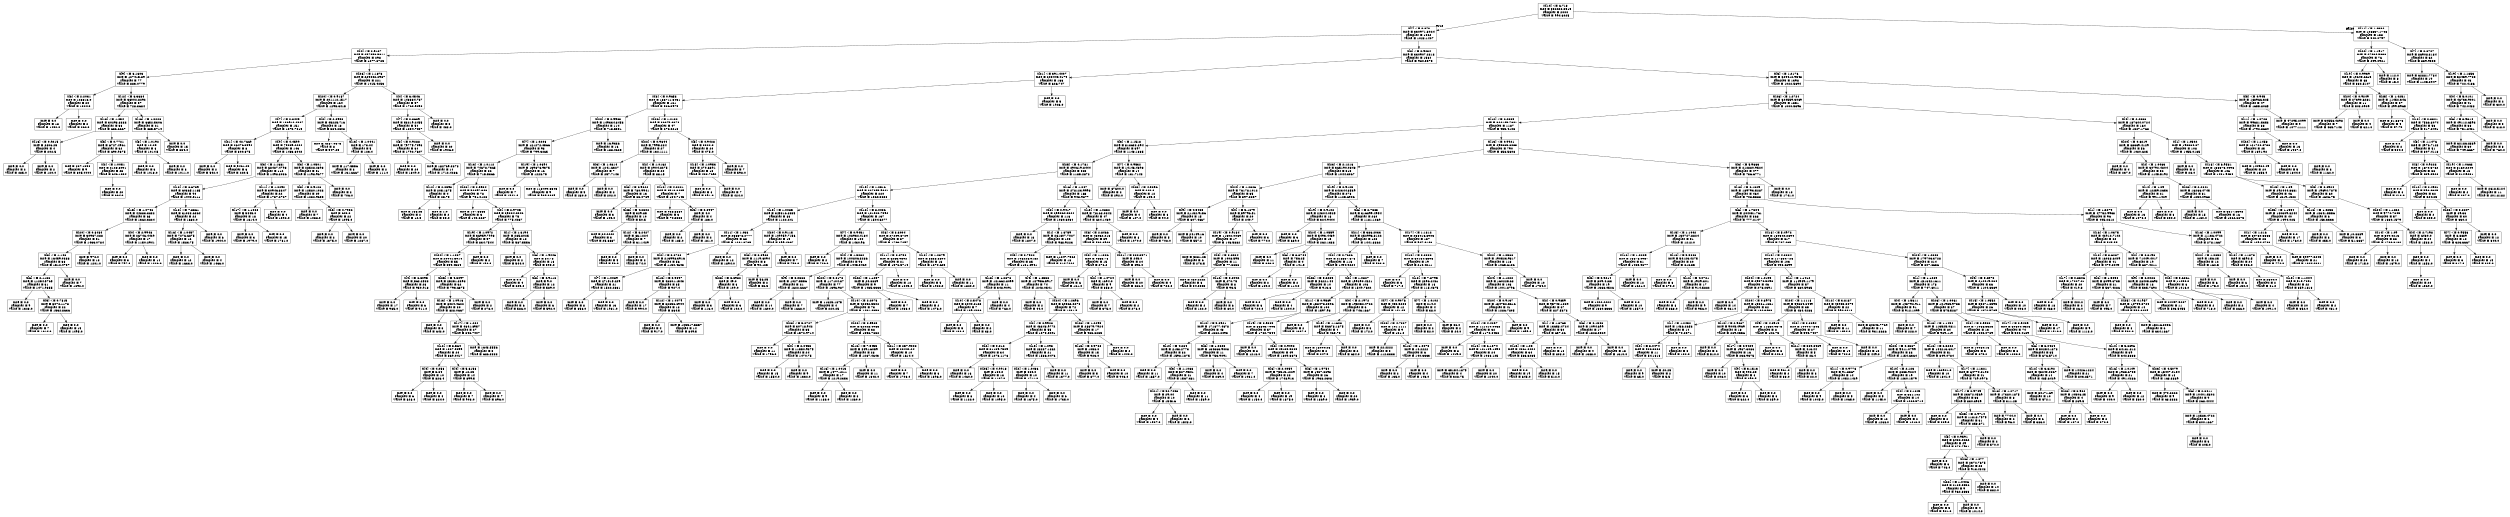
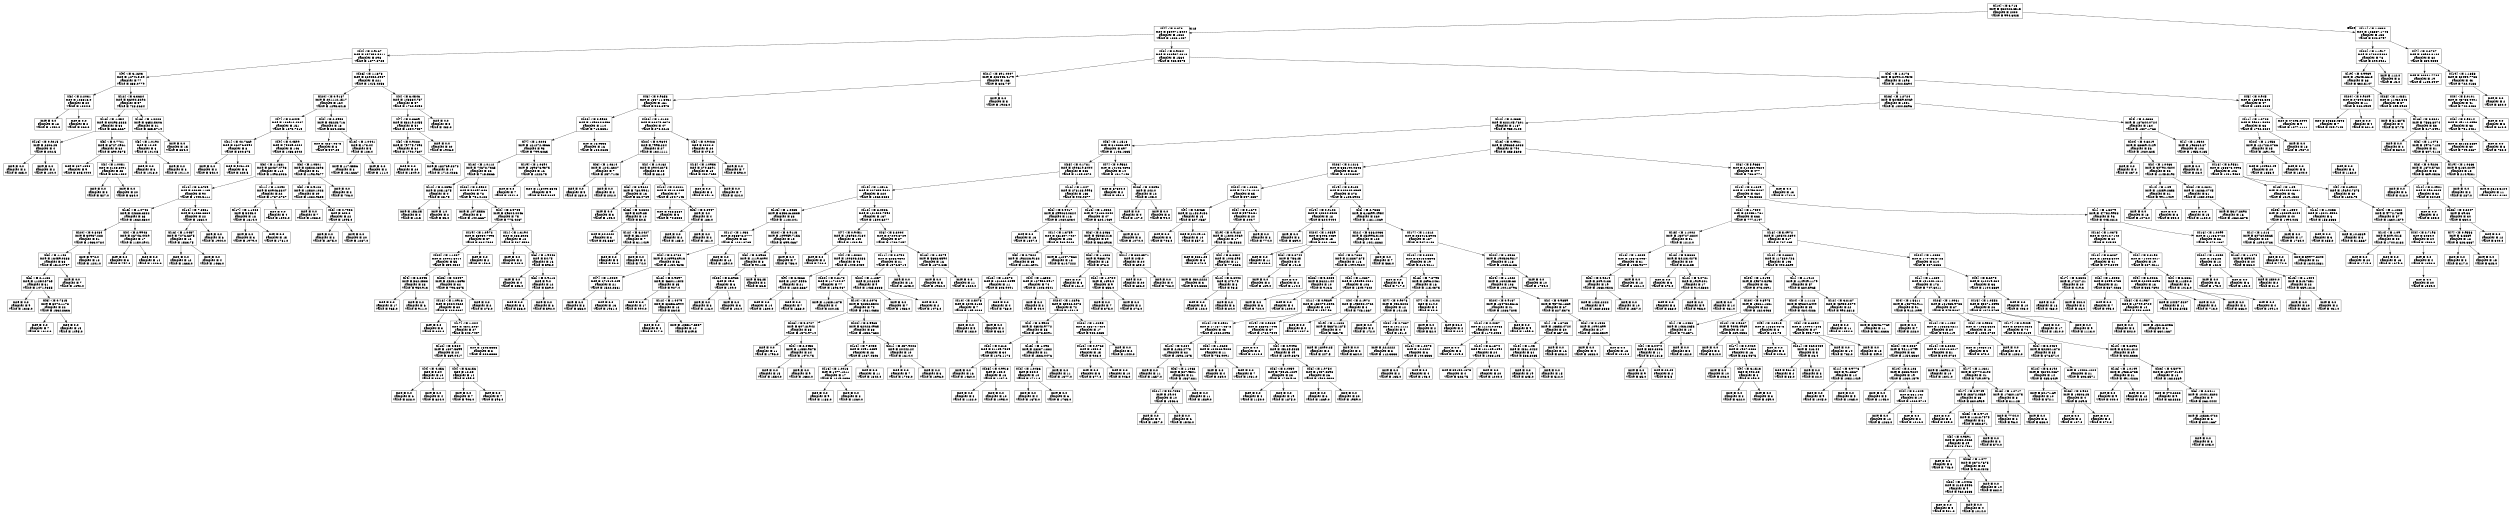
node "mse = 4287.9375 value = 8 value = 547.25": label "mse = 4287.9375 value = 8 value = 547.25" -> "mse = 4287.9375 samples = 8 value = 547.25"
node "mse = 0.0 samples = 3 value = 527.0": added
